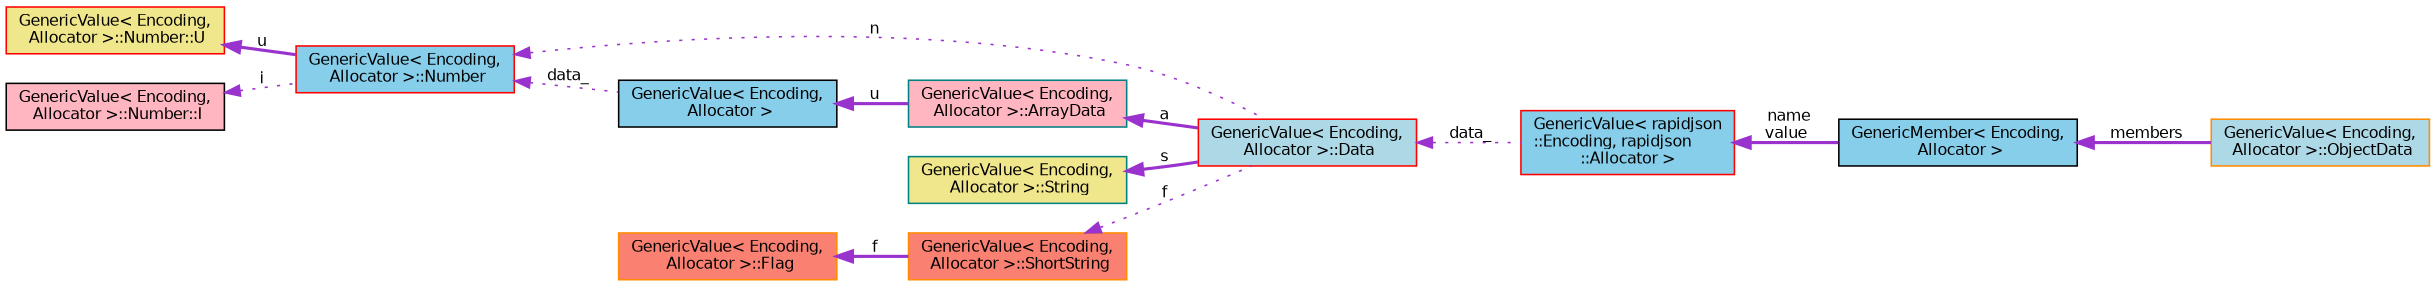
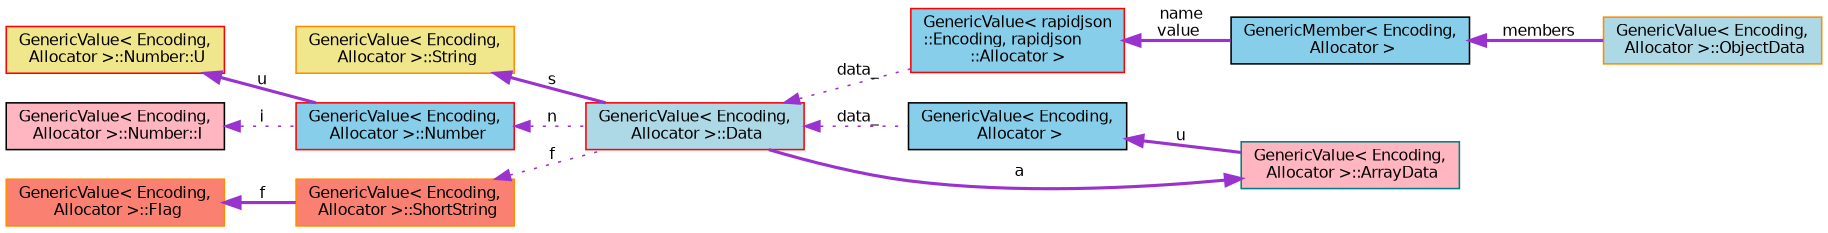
edge "GenericValue< Encoding, Allocator >" -> "GenericValue< Encoding, Allocator >::Number": now "GenericValue< Encoding, Allocator >" -> "GenericValue< Encoding, Allocator >::Data"
node "GenericValue< Encoding, Allocator >::String": color teal -> darkorange
